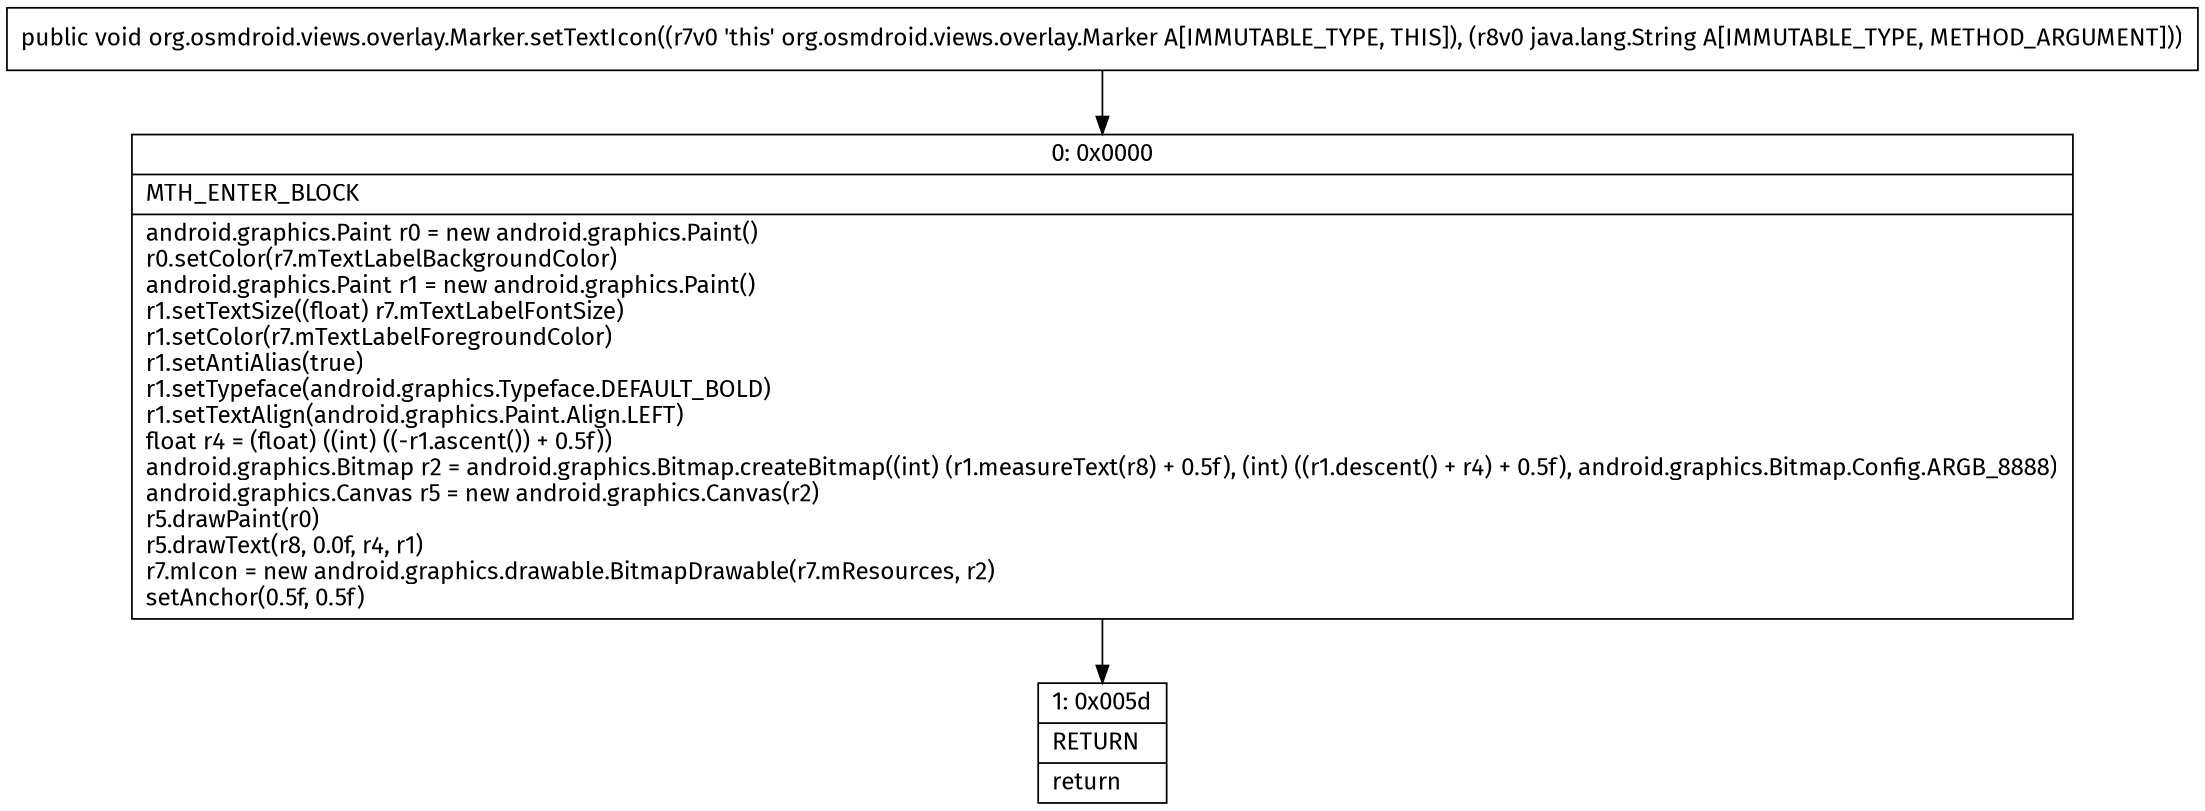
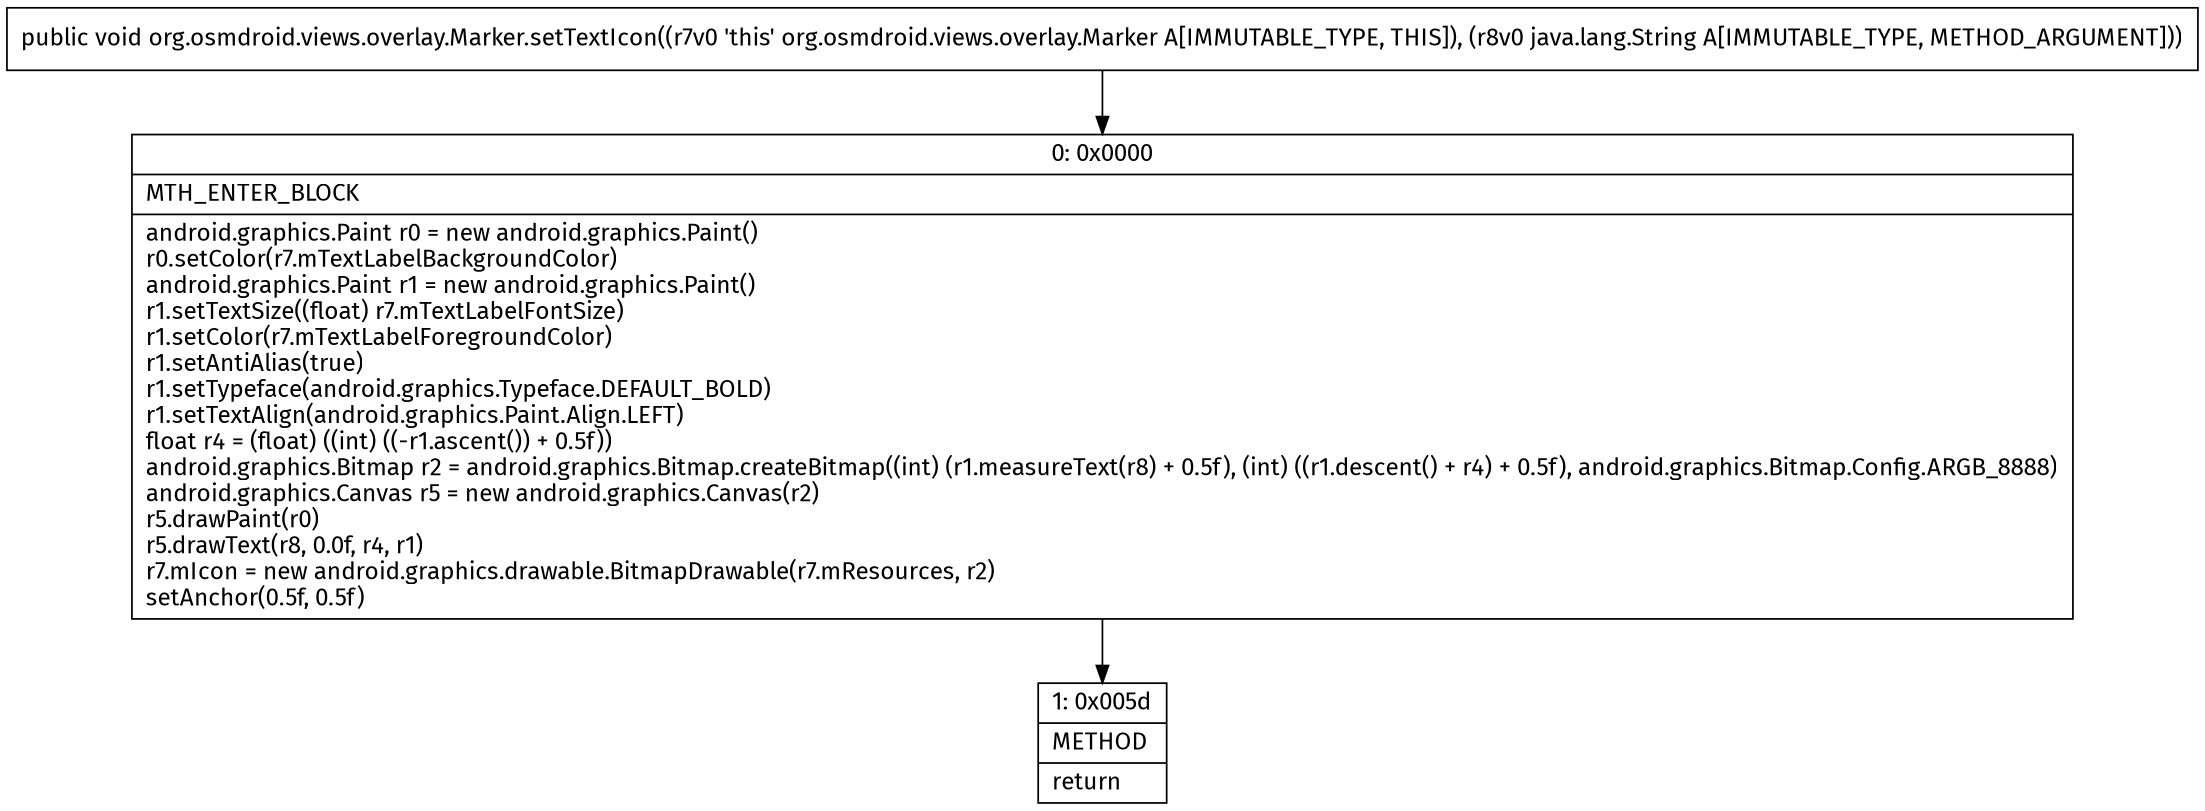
node "1: 0x005d": text "RETURN" -> "METHOD"
